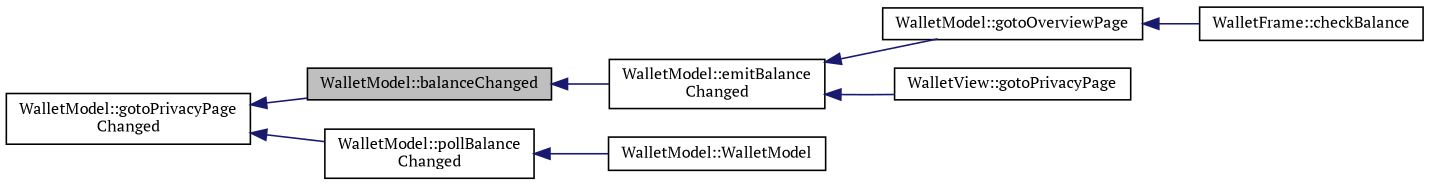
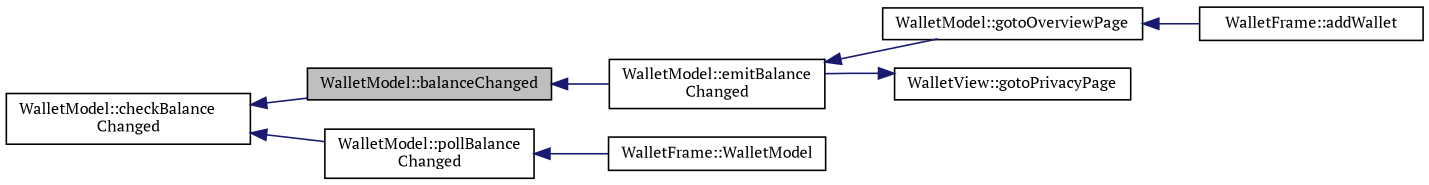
node "WalletFrame::checkBalance": label "WalletFrame::checkBalance" -> "WalletFrame::addWallet"
edge "WalletView::gotoPrivacyPage" -> "WalletModel::emitBalance Changed": reversed
node "WalletModel::gotoPrivacyPage Changed": label "WalletModel::gotoPrivacyPage Changed" -> "WalletModel::checkBalance Changed"
node "WalletModel::WalletModel": label "WalletModel::WalletModel" -> "WalletFrame::WalletModel"
